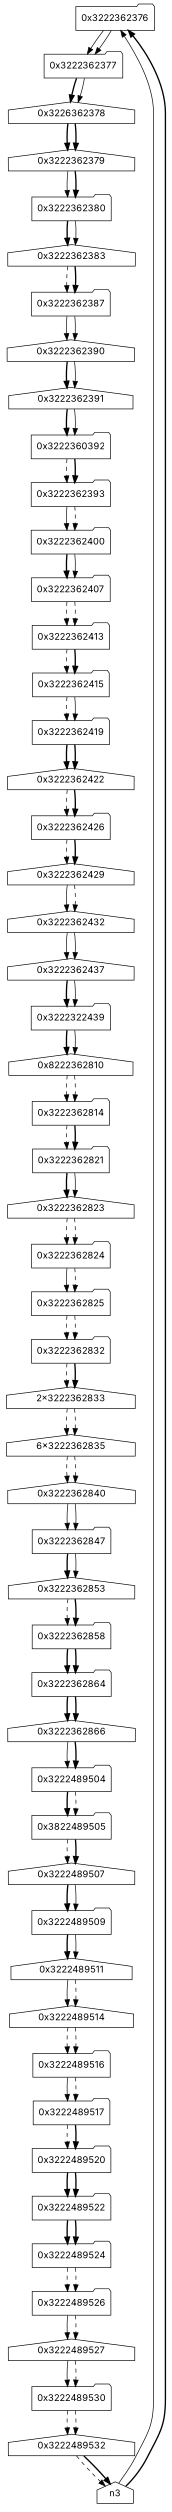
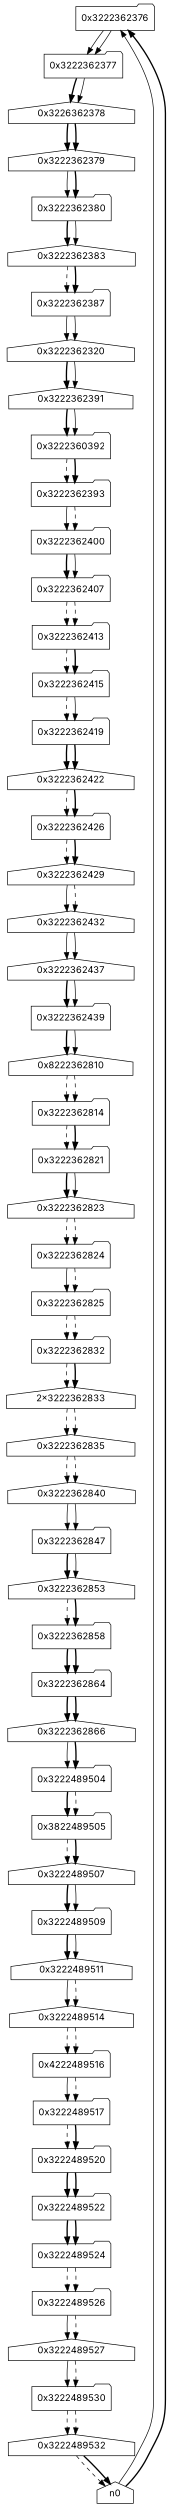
node "0x3222362390": label "0x3222362390" -> "0x3222362320"
node "0x3222322439": label "0x3222322439" -> "0x3222362439"
node "6x3222362835": label "6x3222362835" -> "0x3222362835"
node "0x3222489516": label "0x3222489516" -> "0x4222489516"
node "n3": label "n3" -> "n0"
